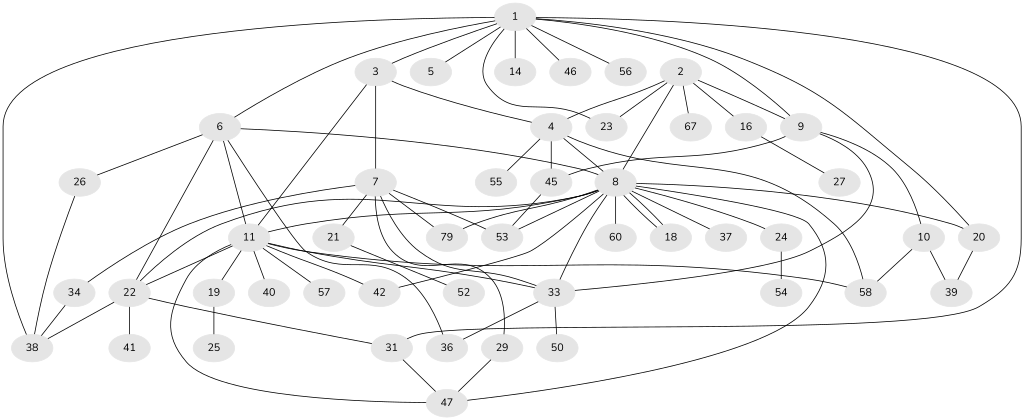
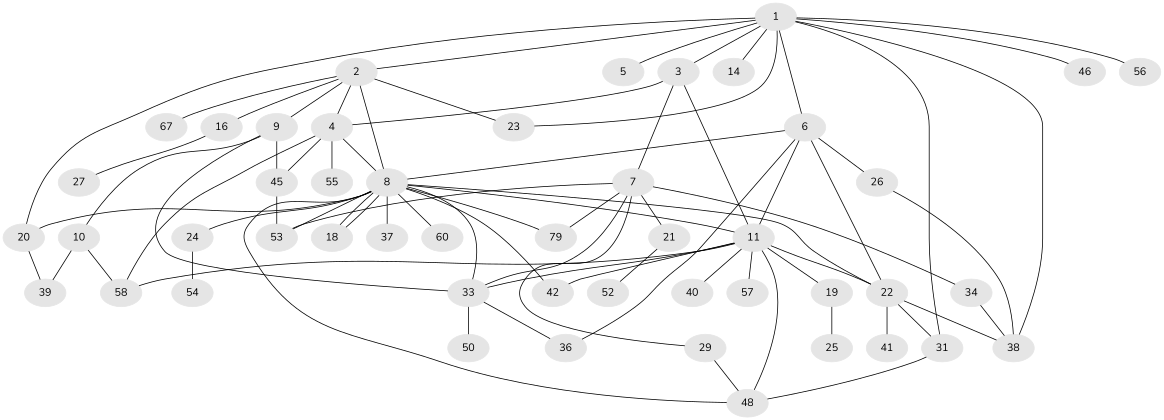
edge "1" -- "9": now "1" -- "2"
node "47": label "47" -> "48"
